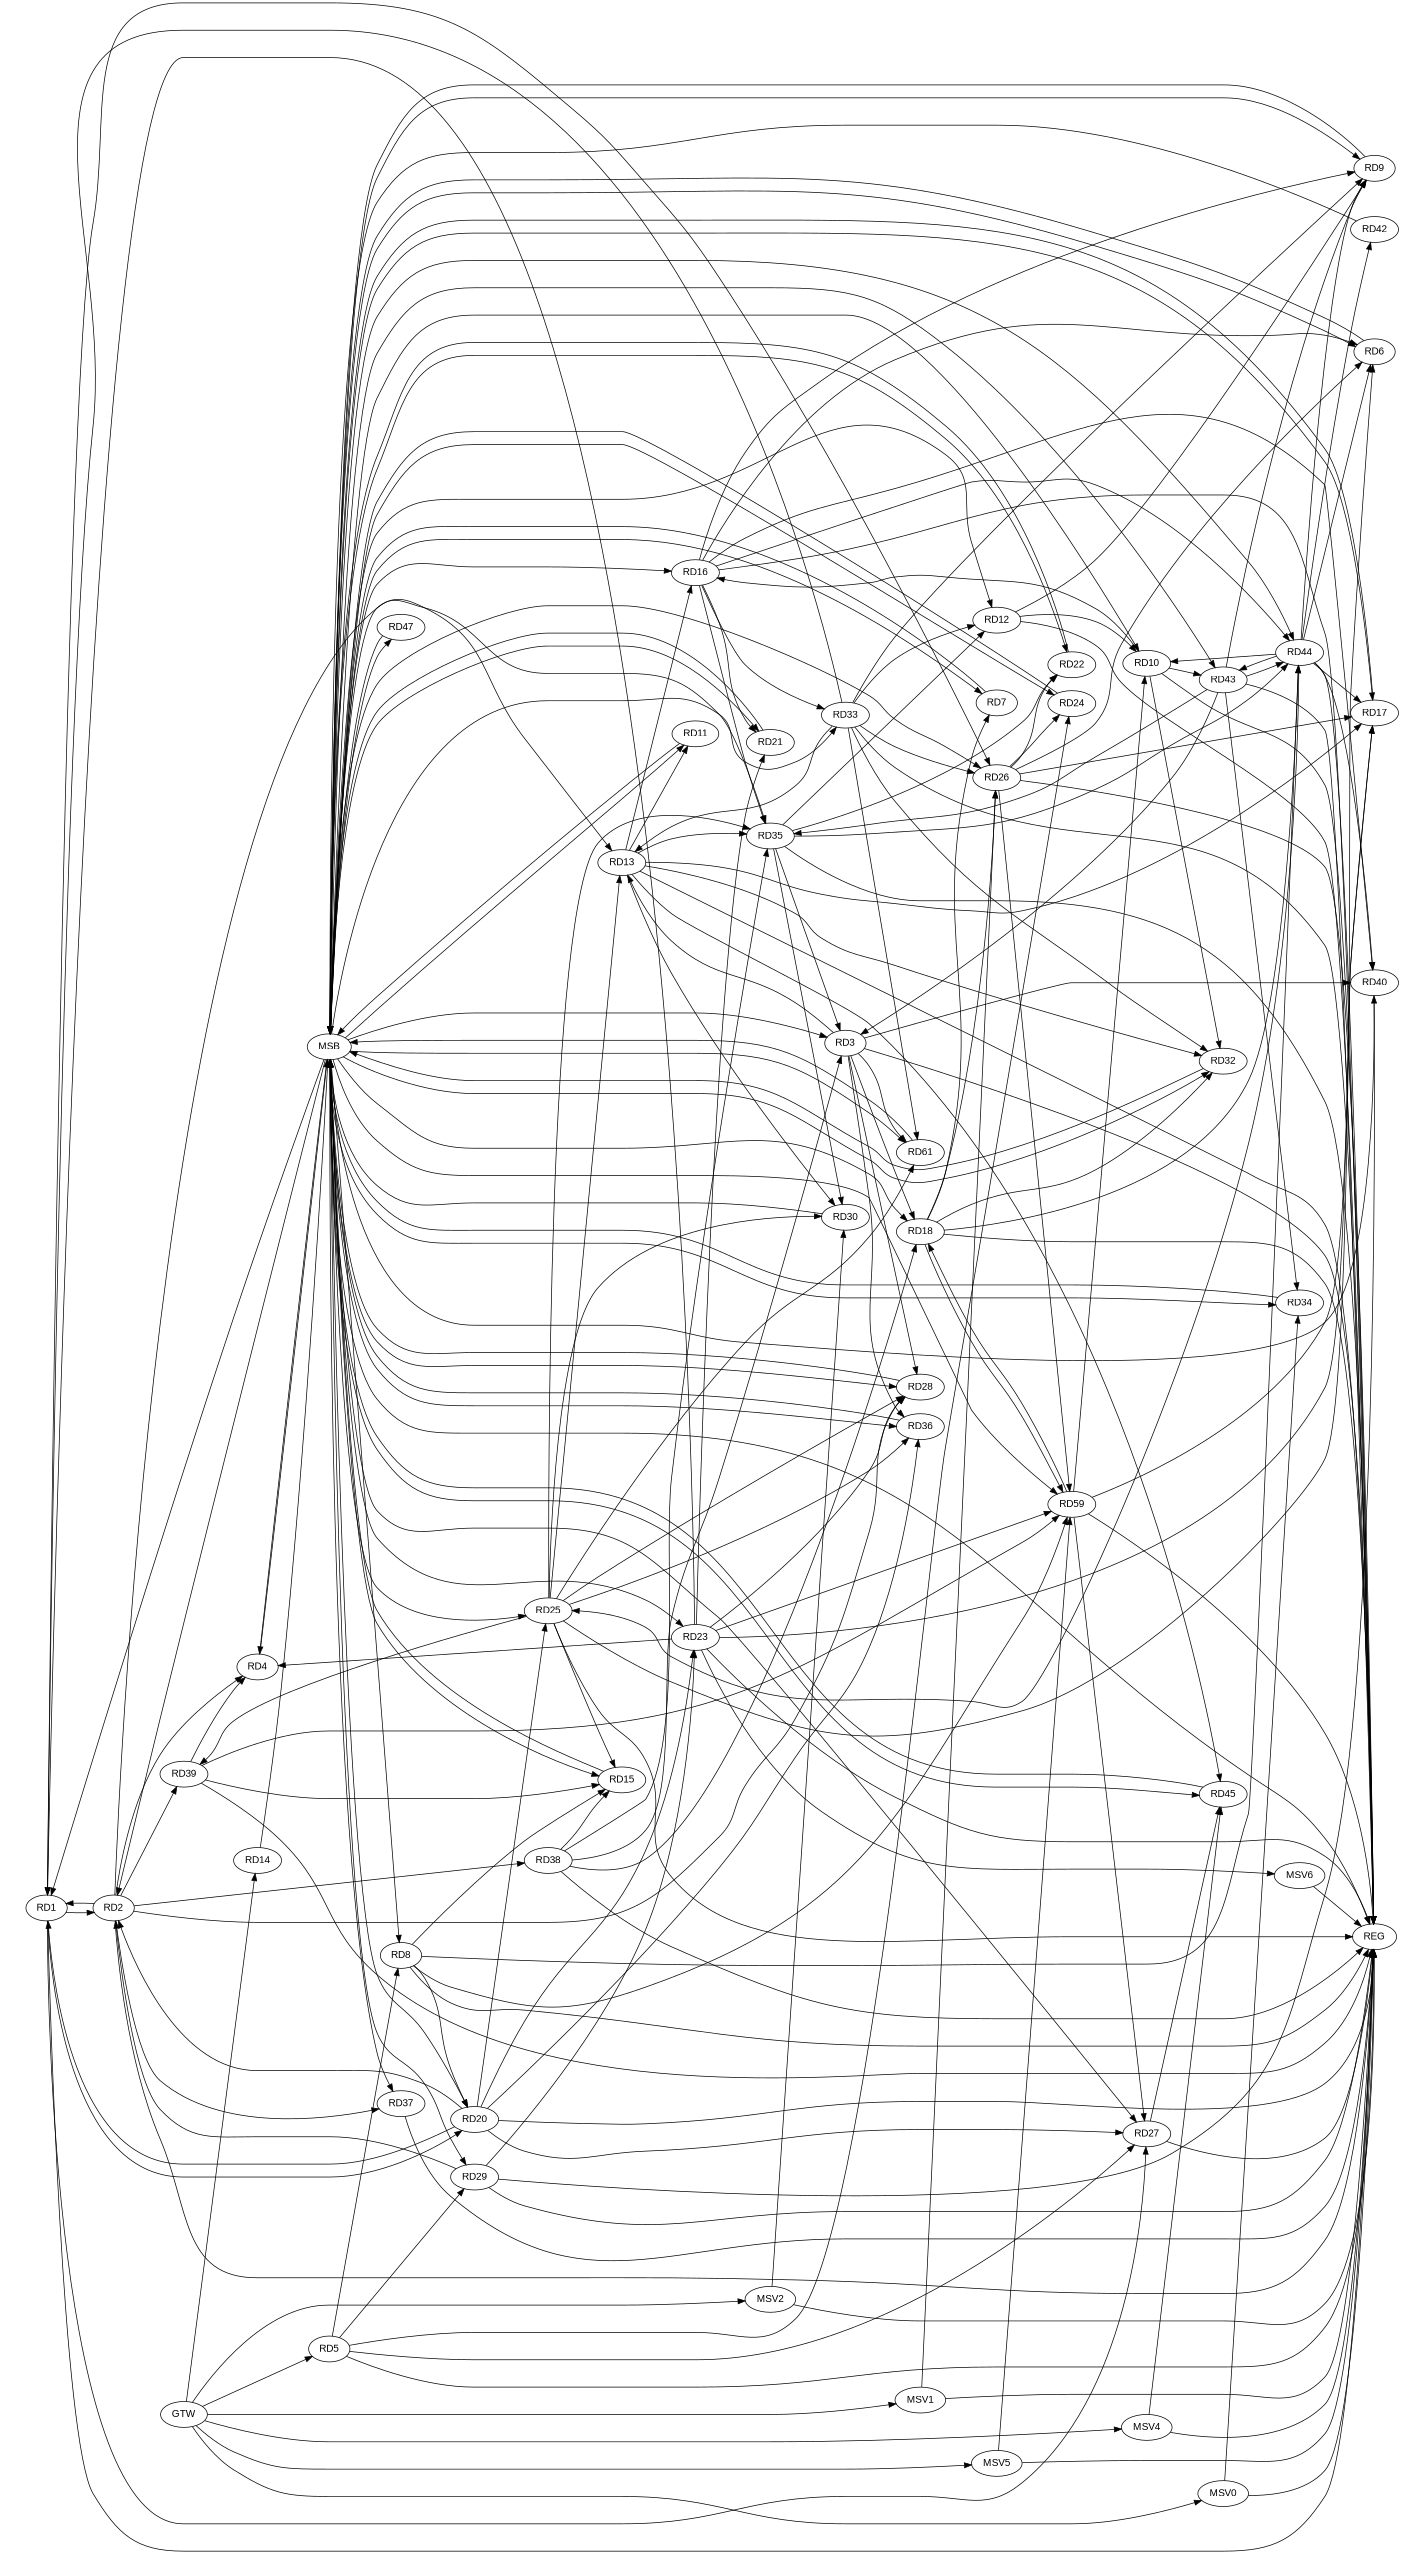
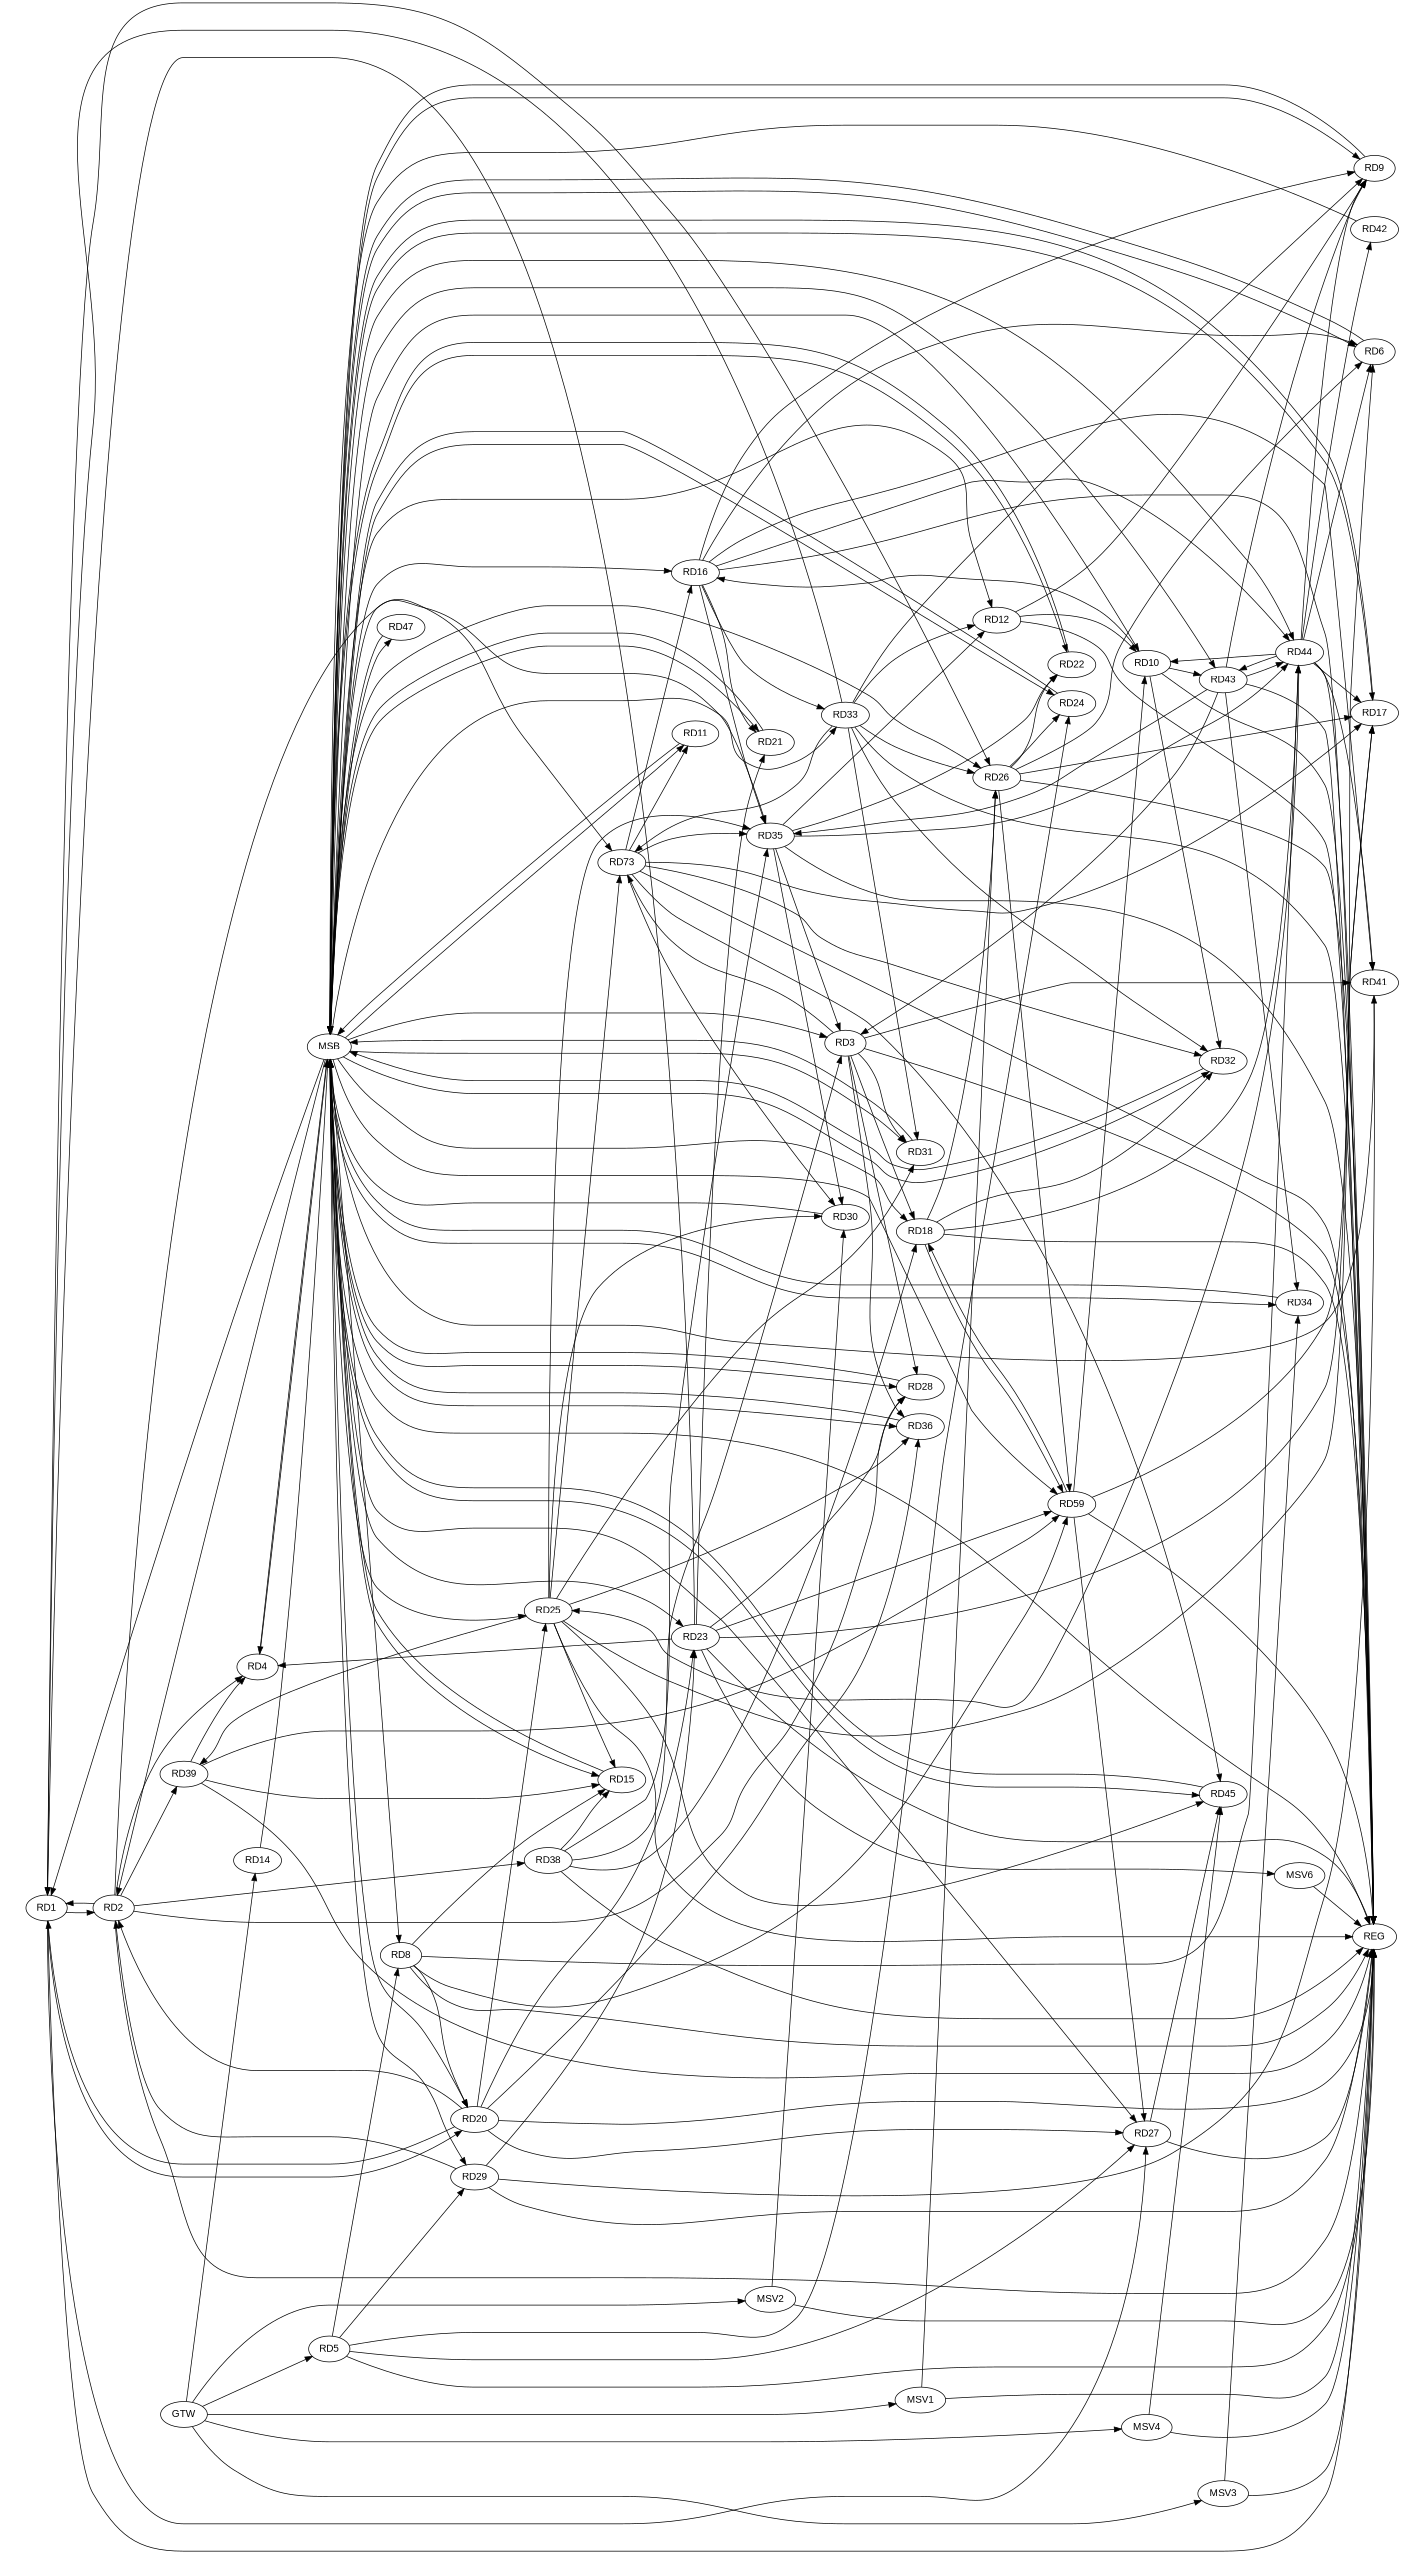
node "RD7": removed
node "RD13": label "RD13" -> "RD73"
node "RD40": label "RD40" -> "RD41"
node "RD61": label "RD61" -> "RD31"
edge "RD25" -> "RD28": now "RD25" -> "RD45"
node "RD37": removed
node "MSV5": removed
node "MSV0": label "MSV0" -> "MSV3"
